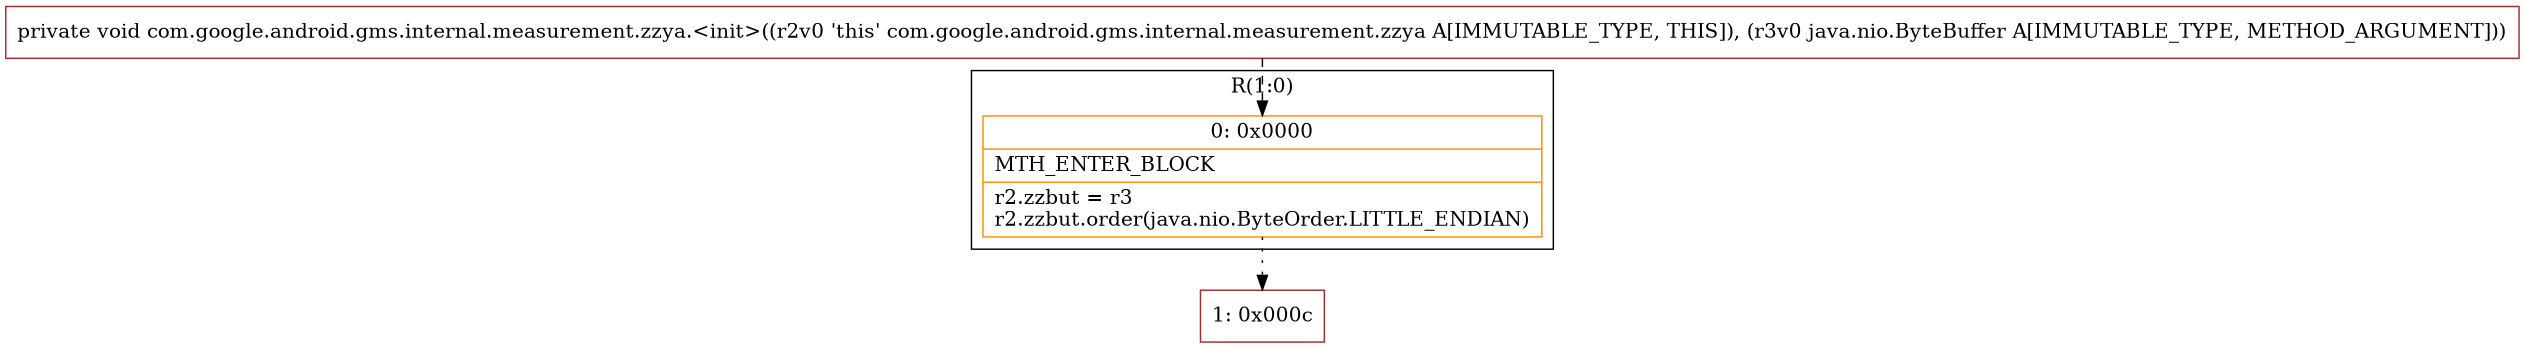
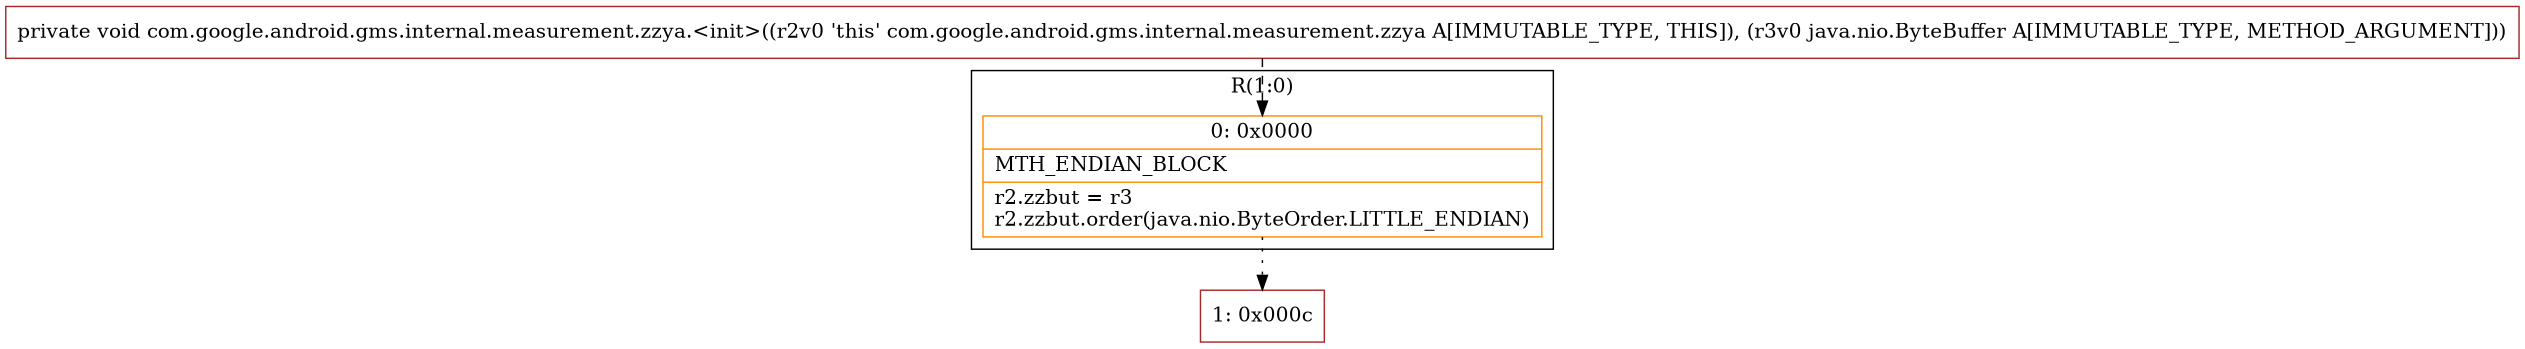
node "0: 0x0000": text "MTH_ENTER_BLOCK" -> "MTH_ENDIAN_BLOCK"
